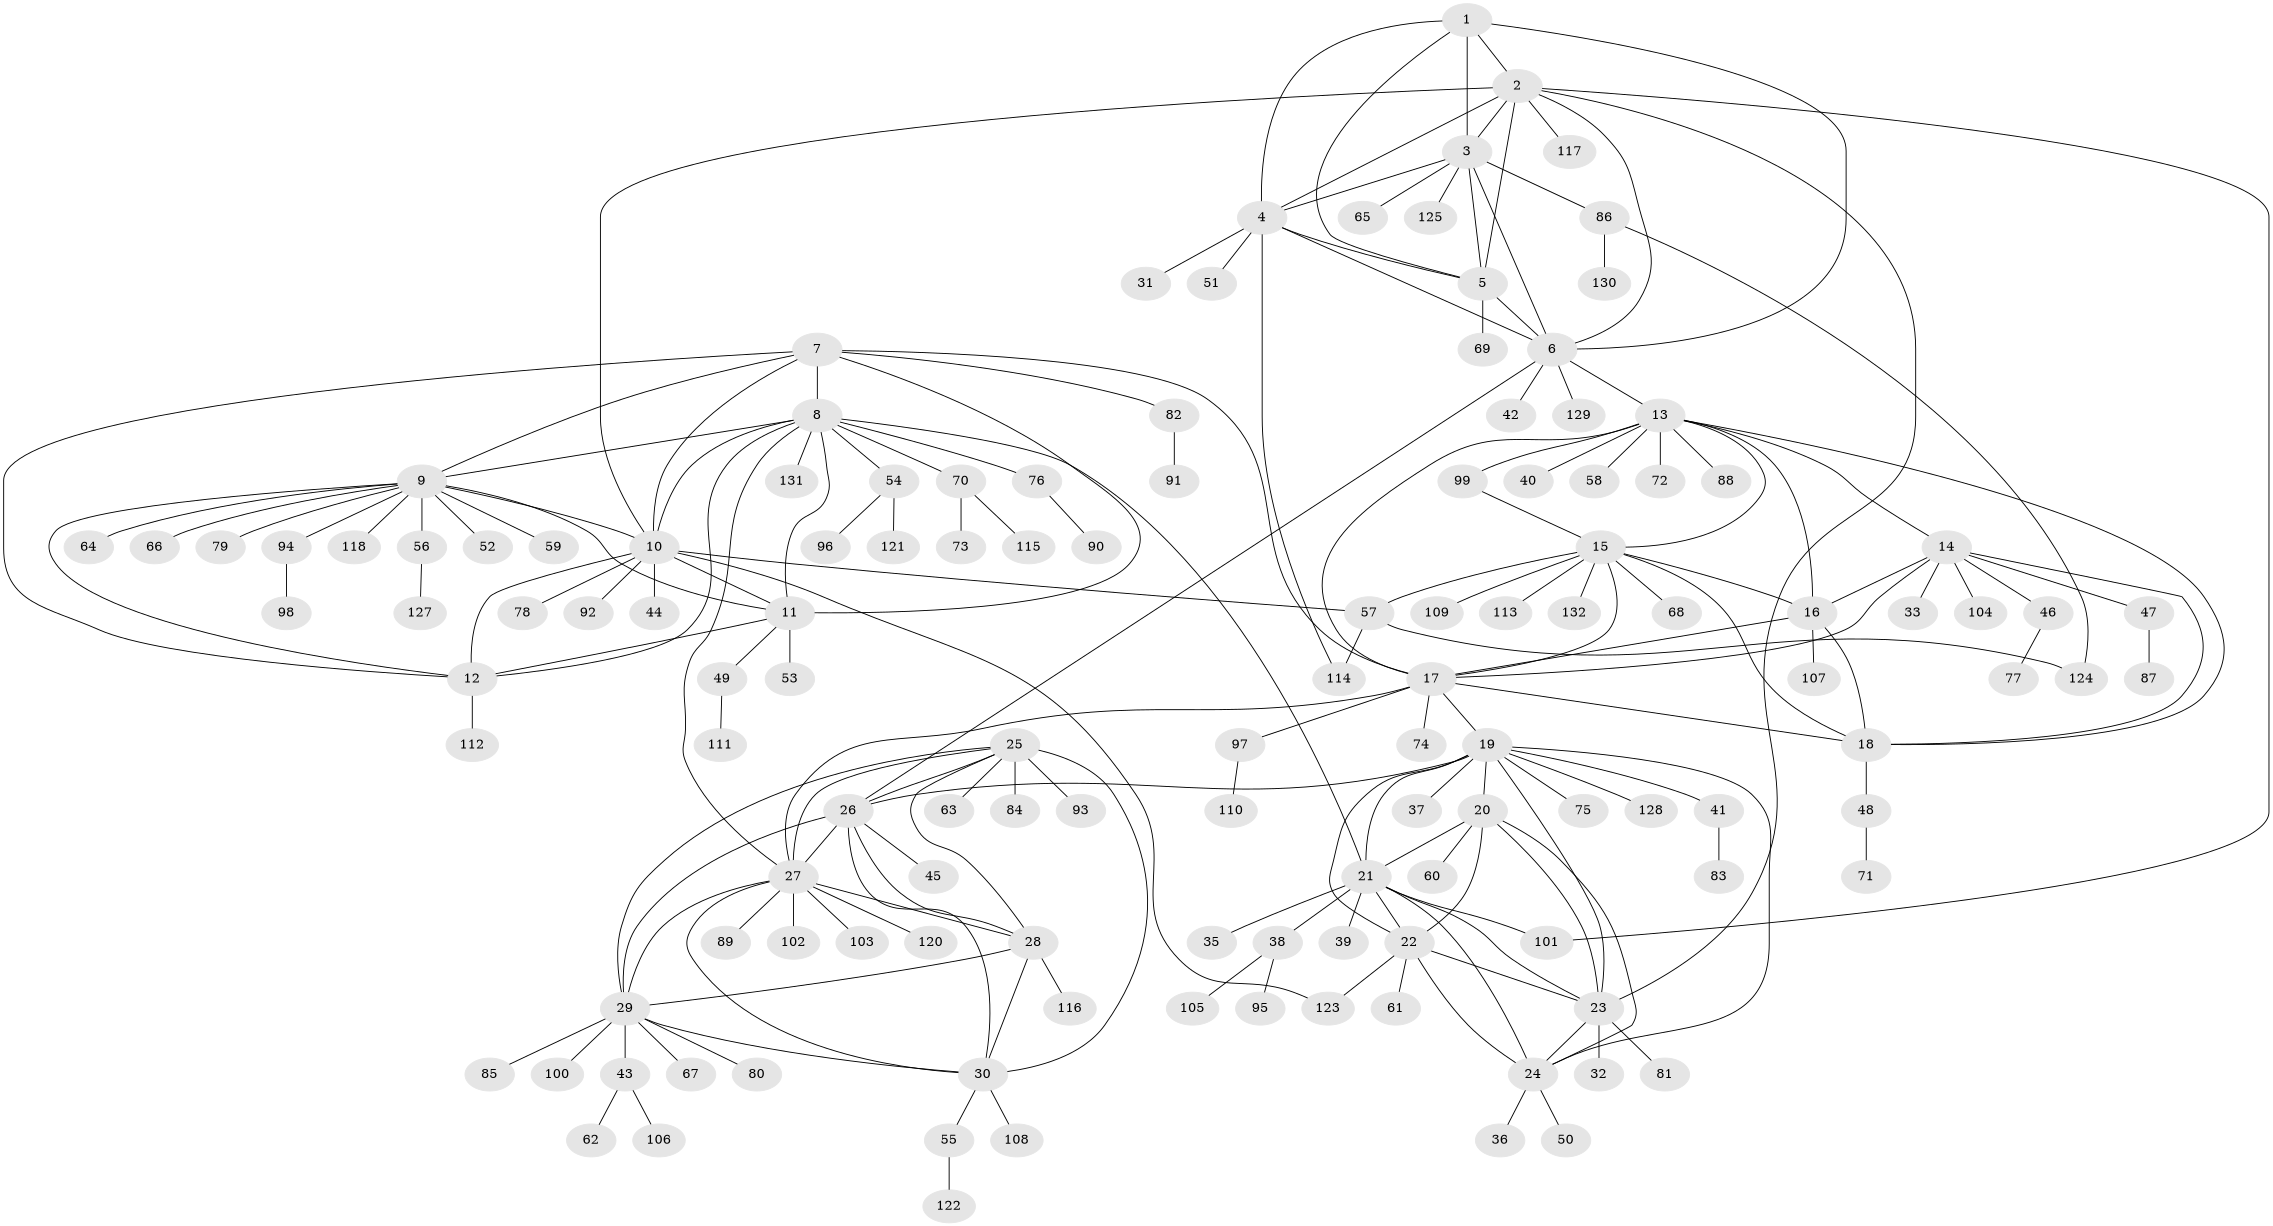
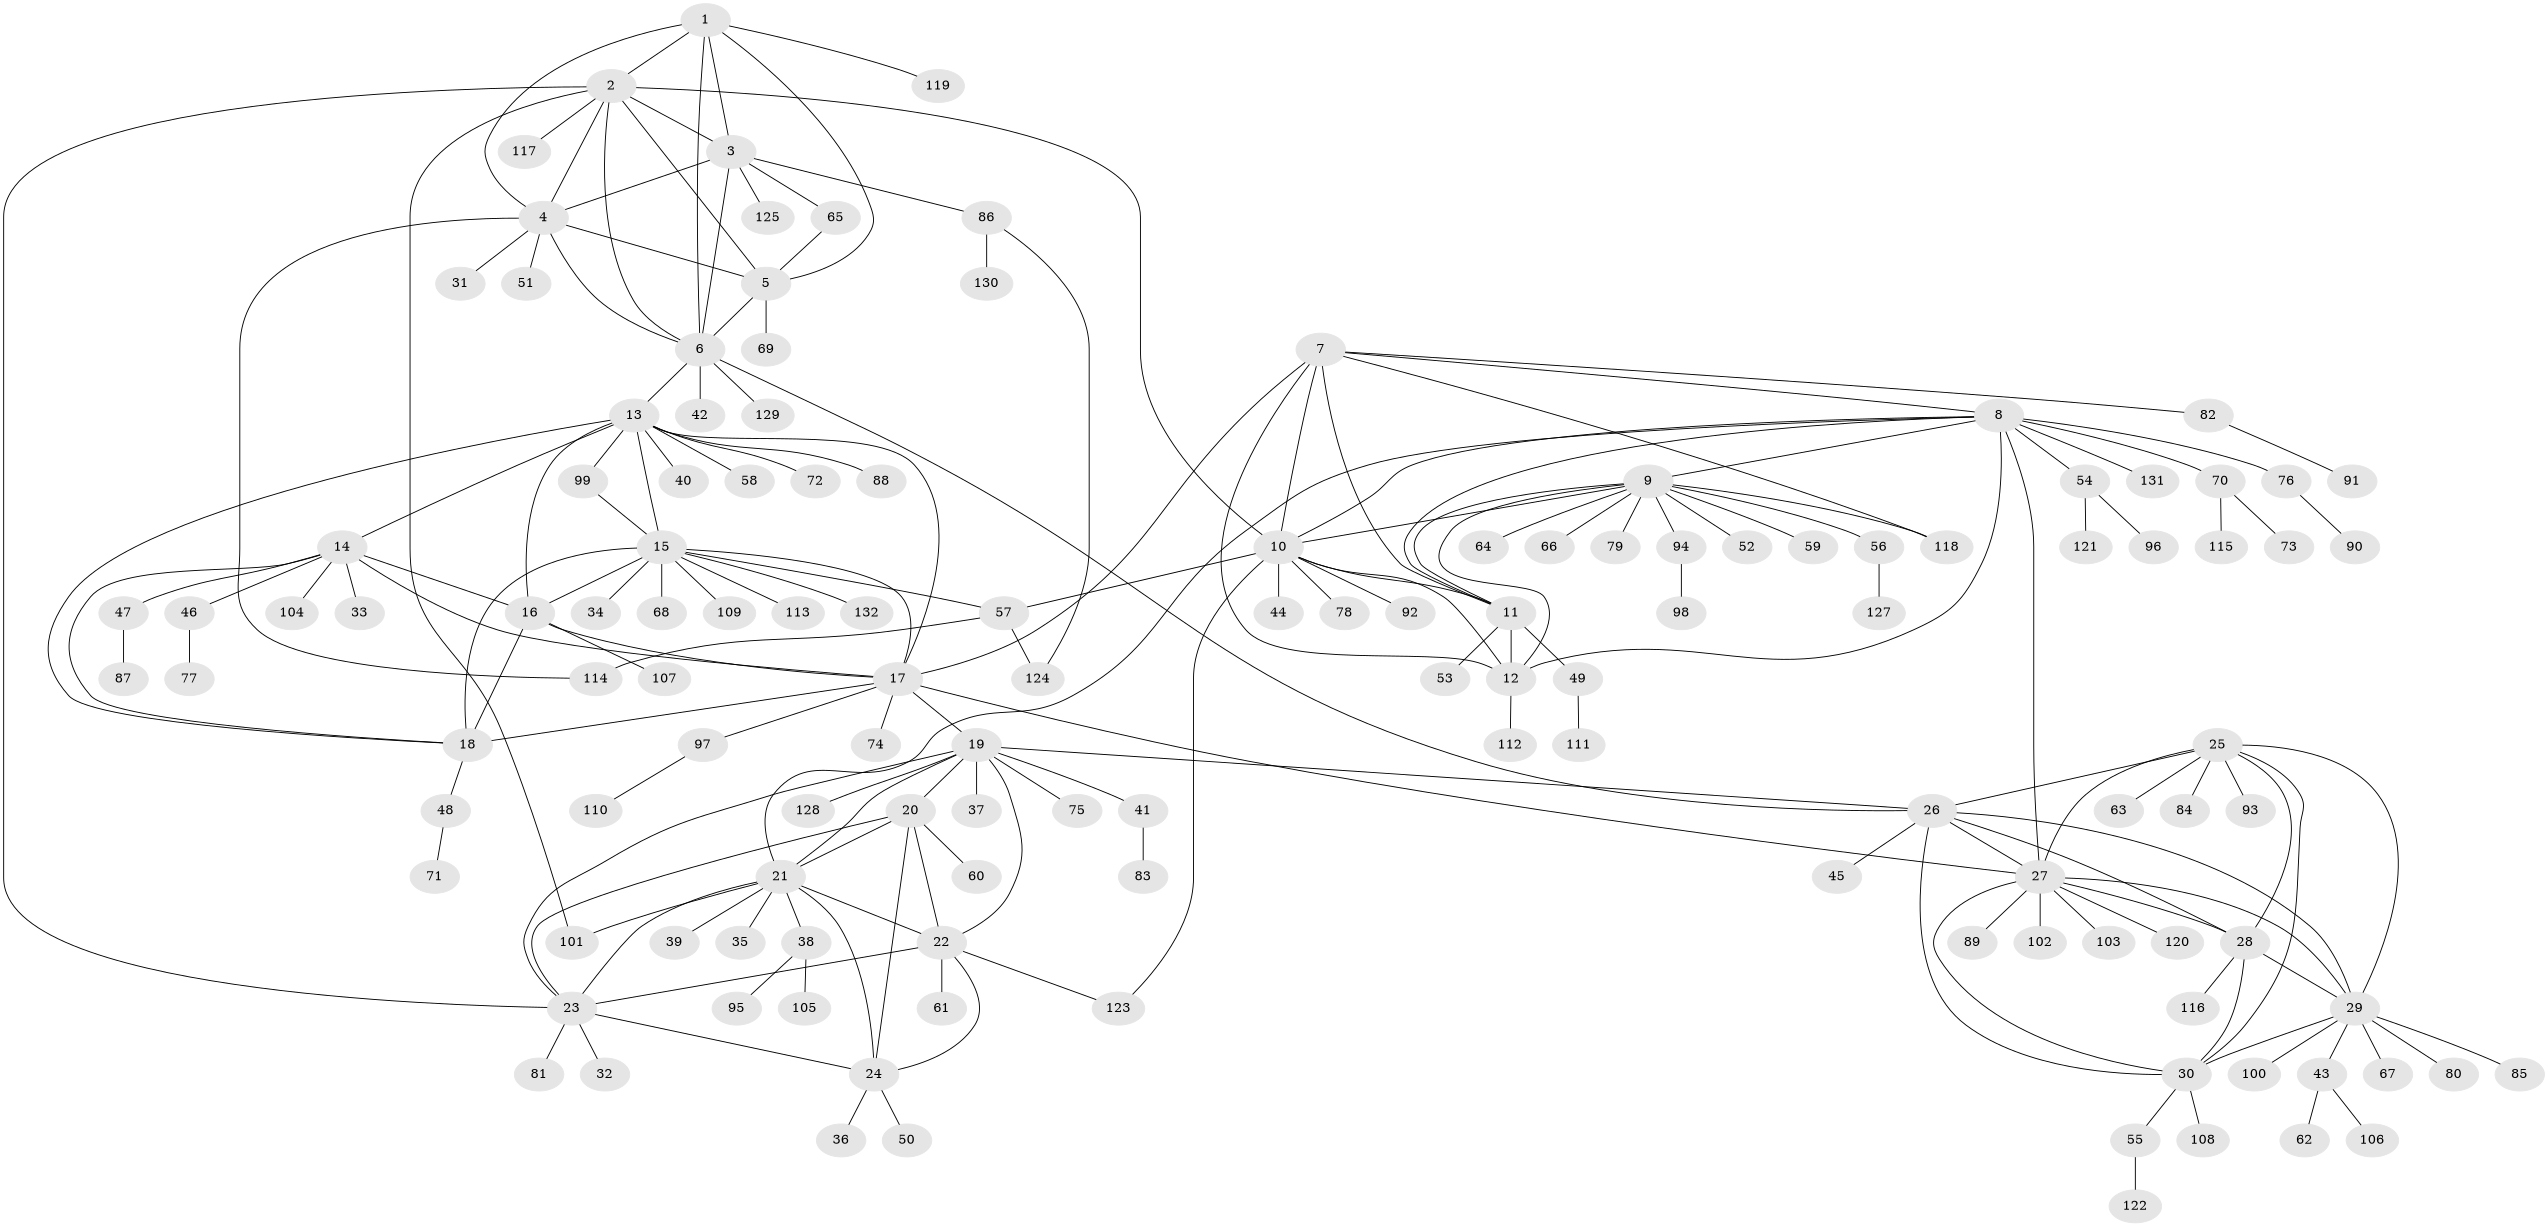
node "119": added
edge "3" -- "5": now "65" -- "5"
edge "7" -- "9": now "7" -- "118"
node "34": added
edge "19" -- "24": removed
